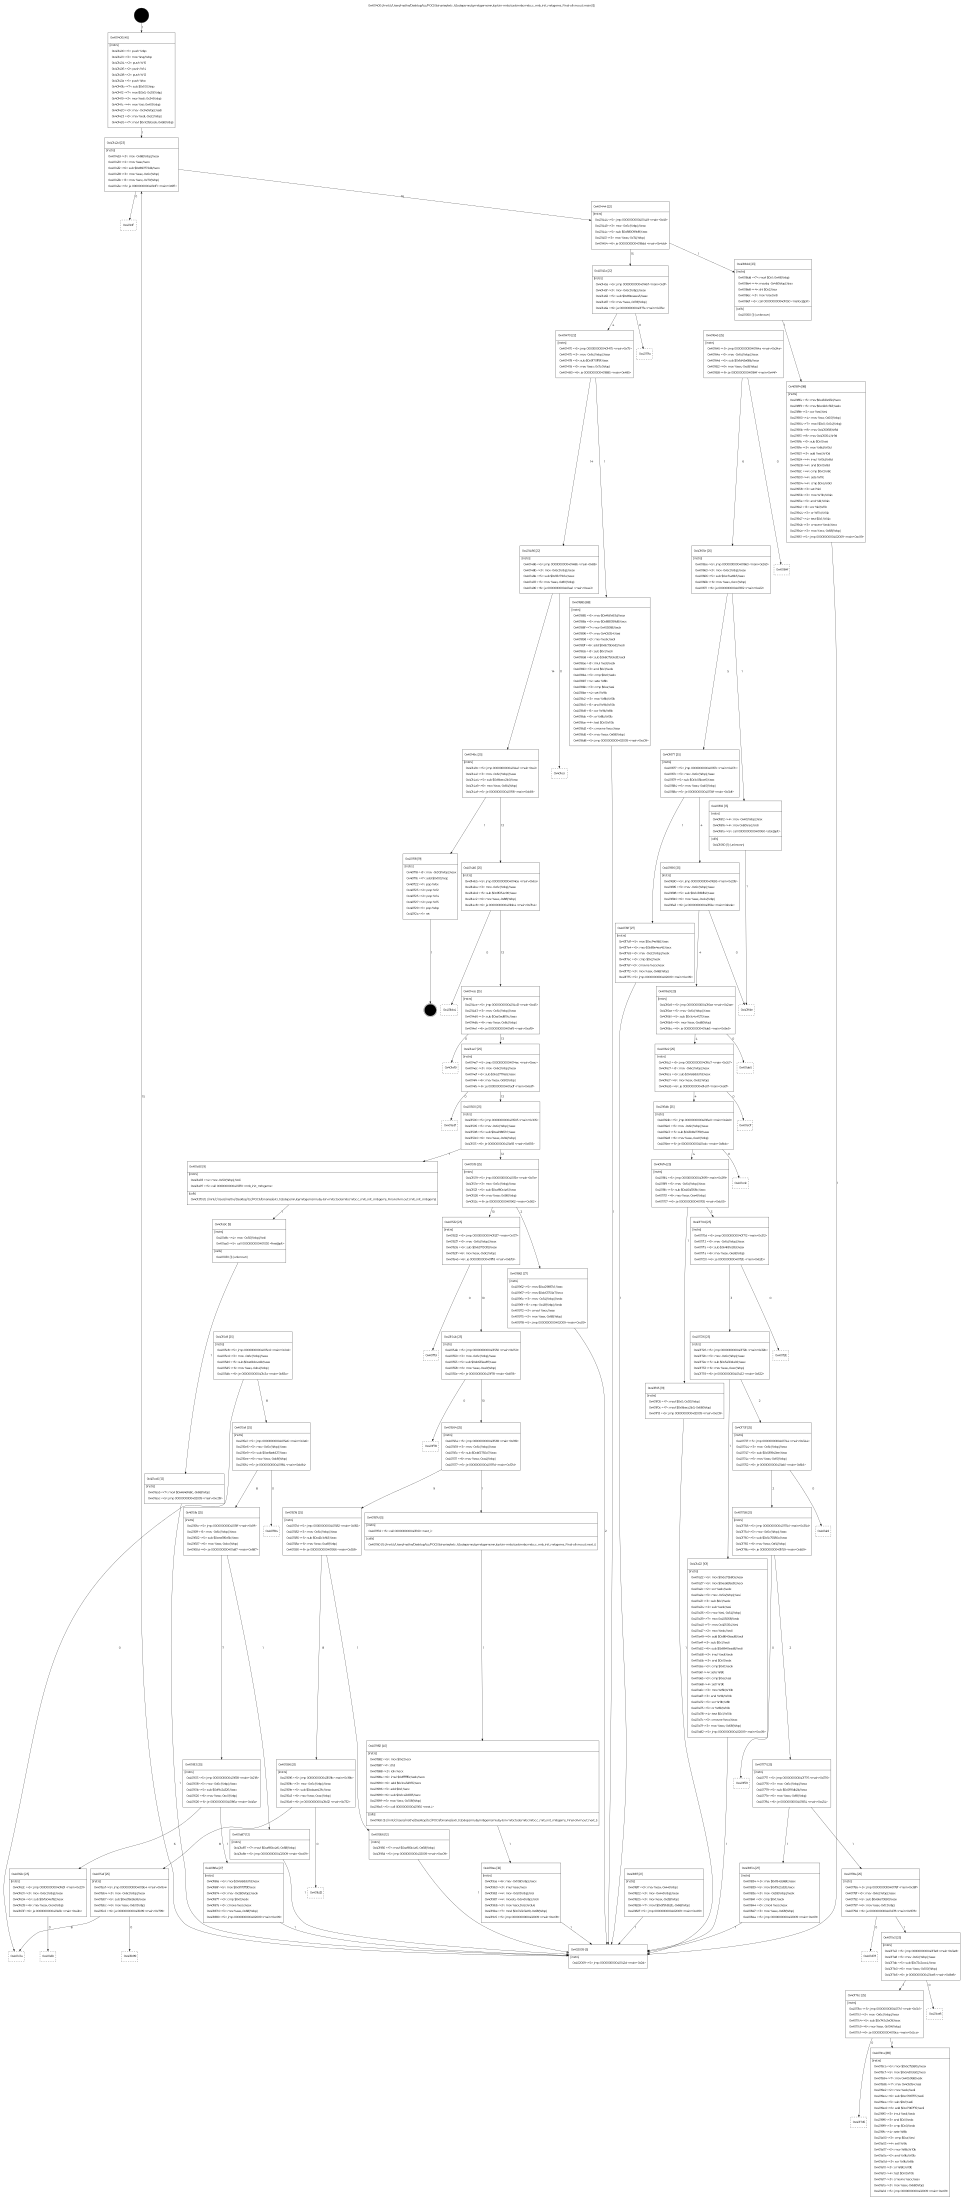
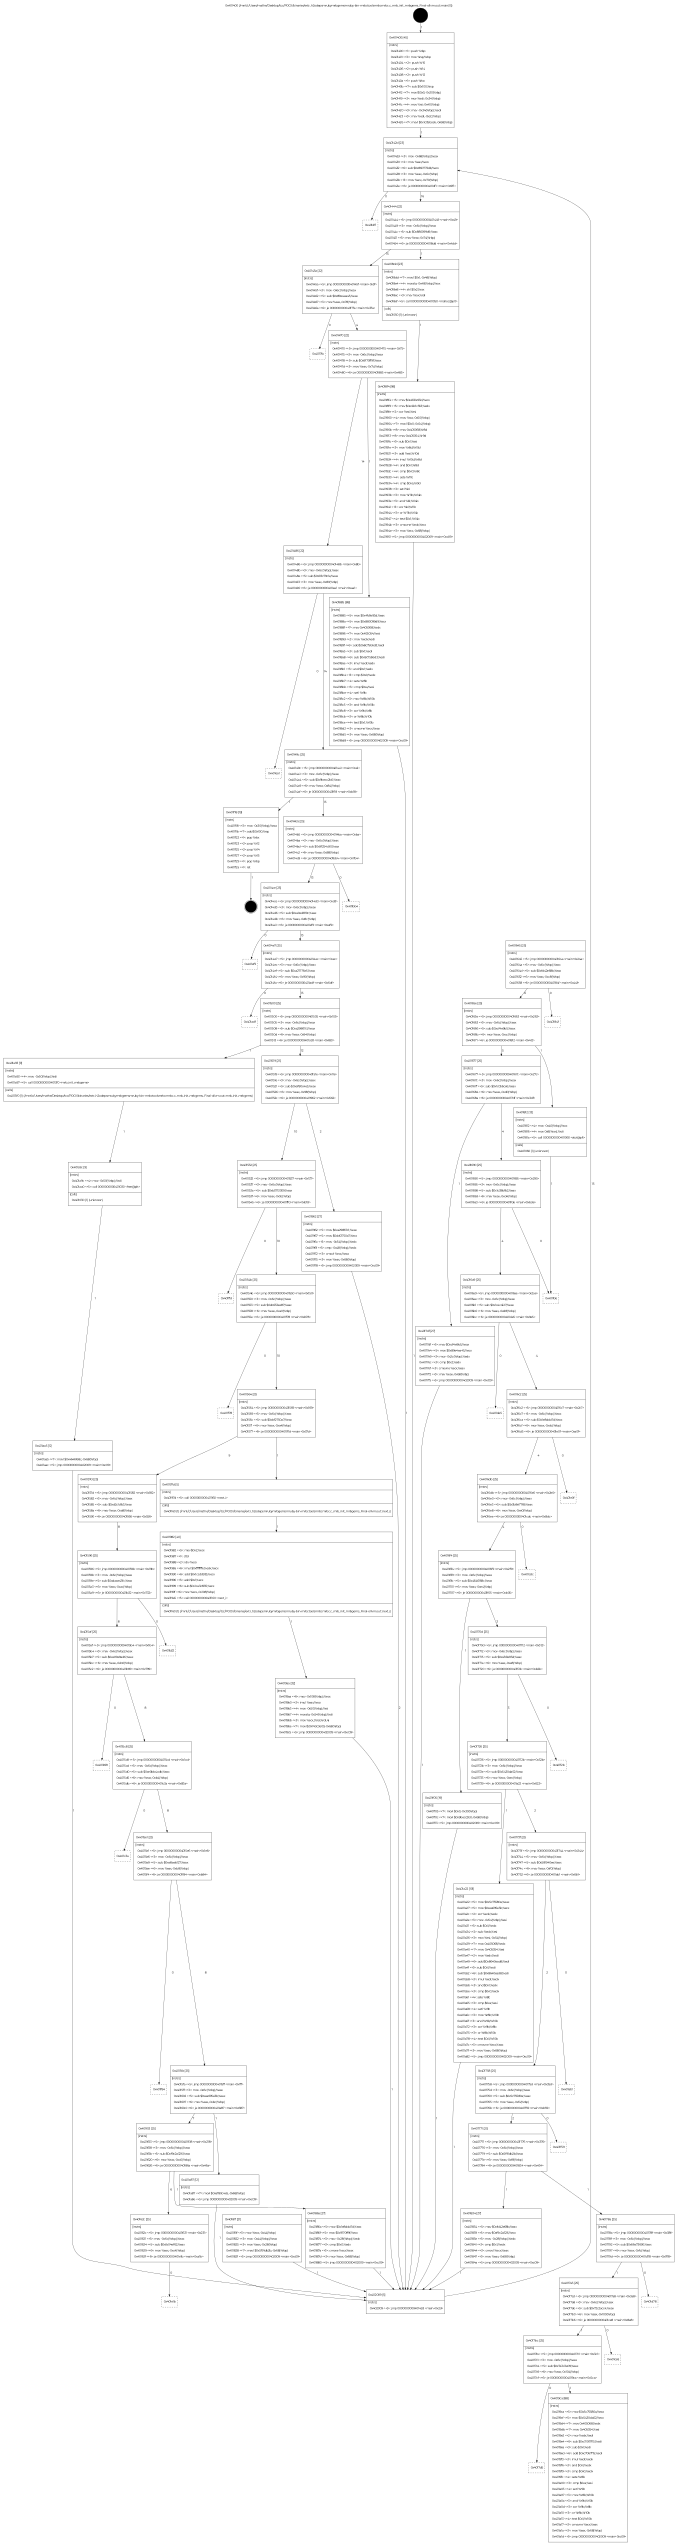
node "0x401956 [12]": removed
edge "0x4015af [25]" -> "0x401c3a": now "0x4015af [25]" -> "0x4015c8 [25]"
